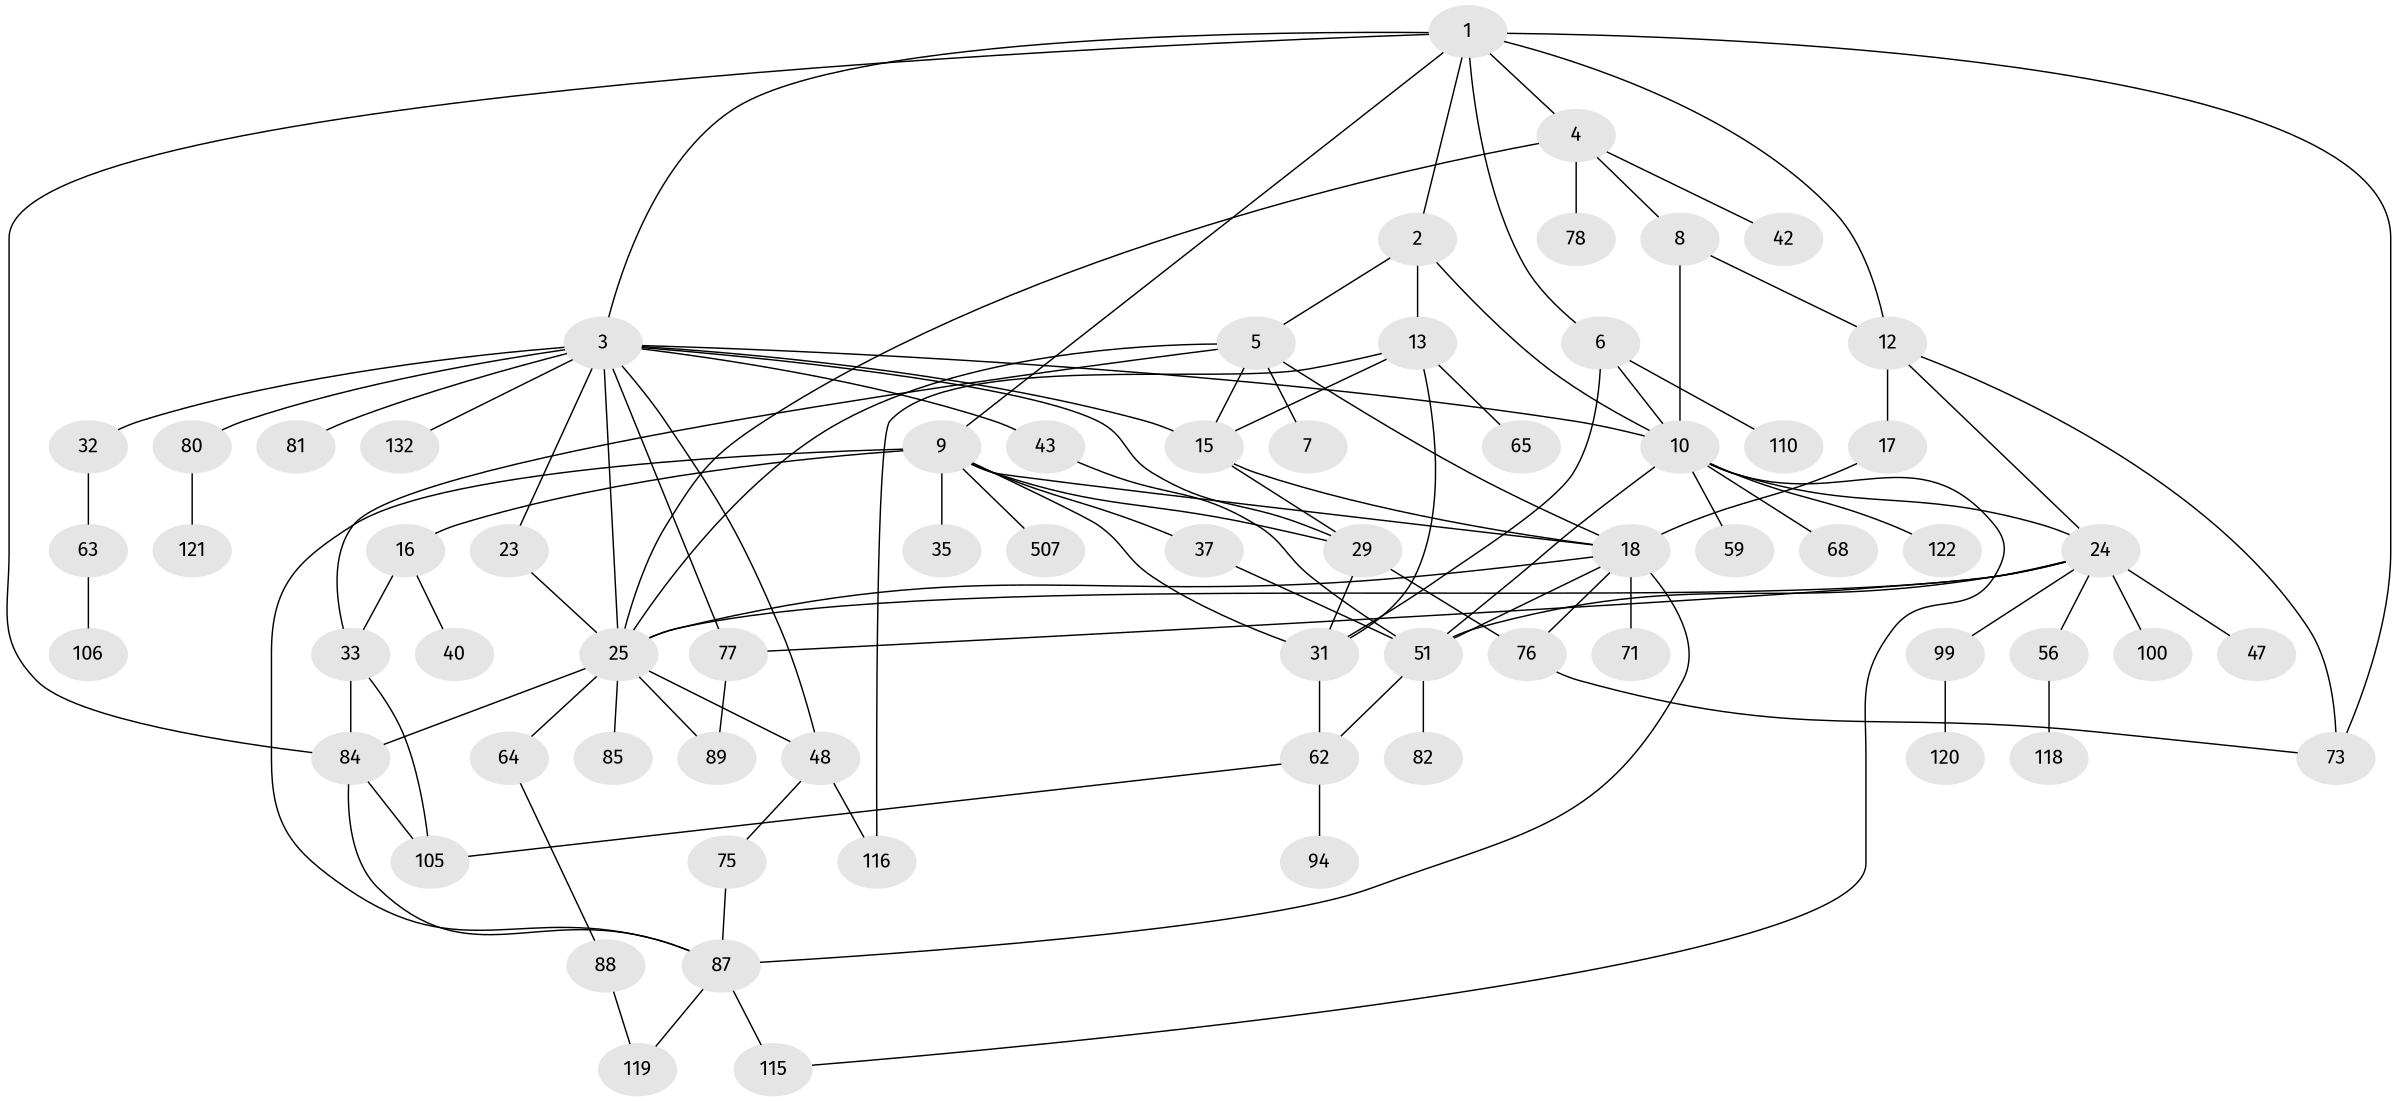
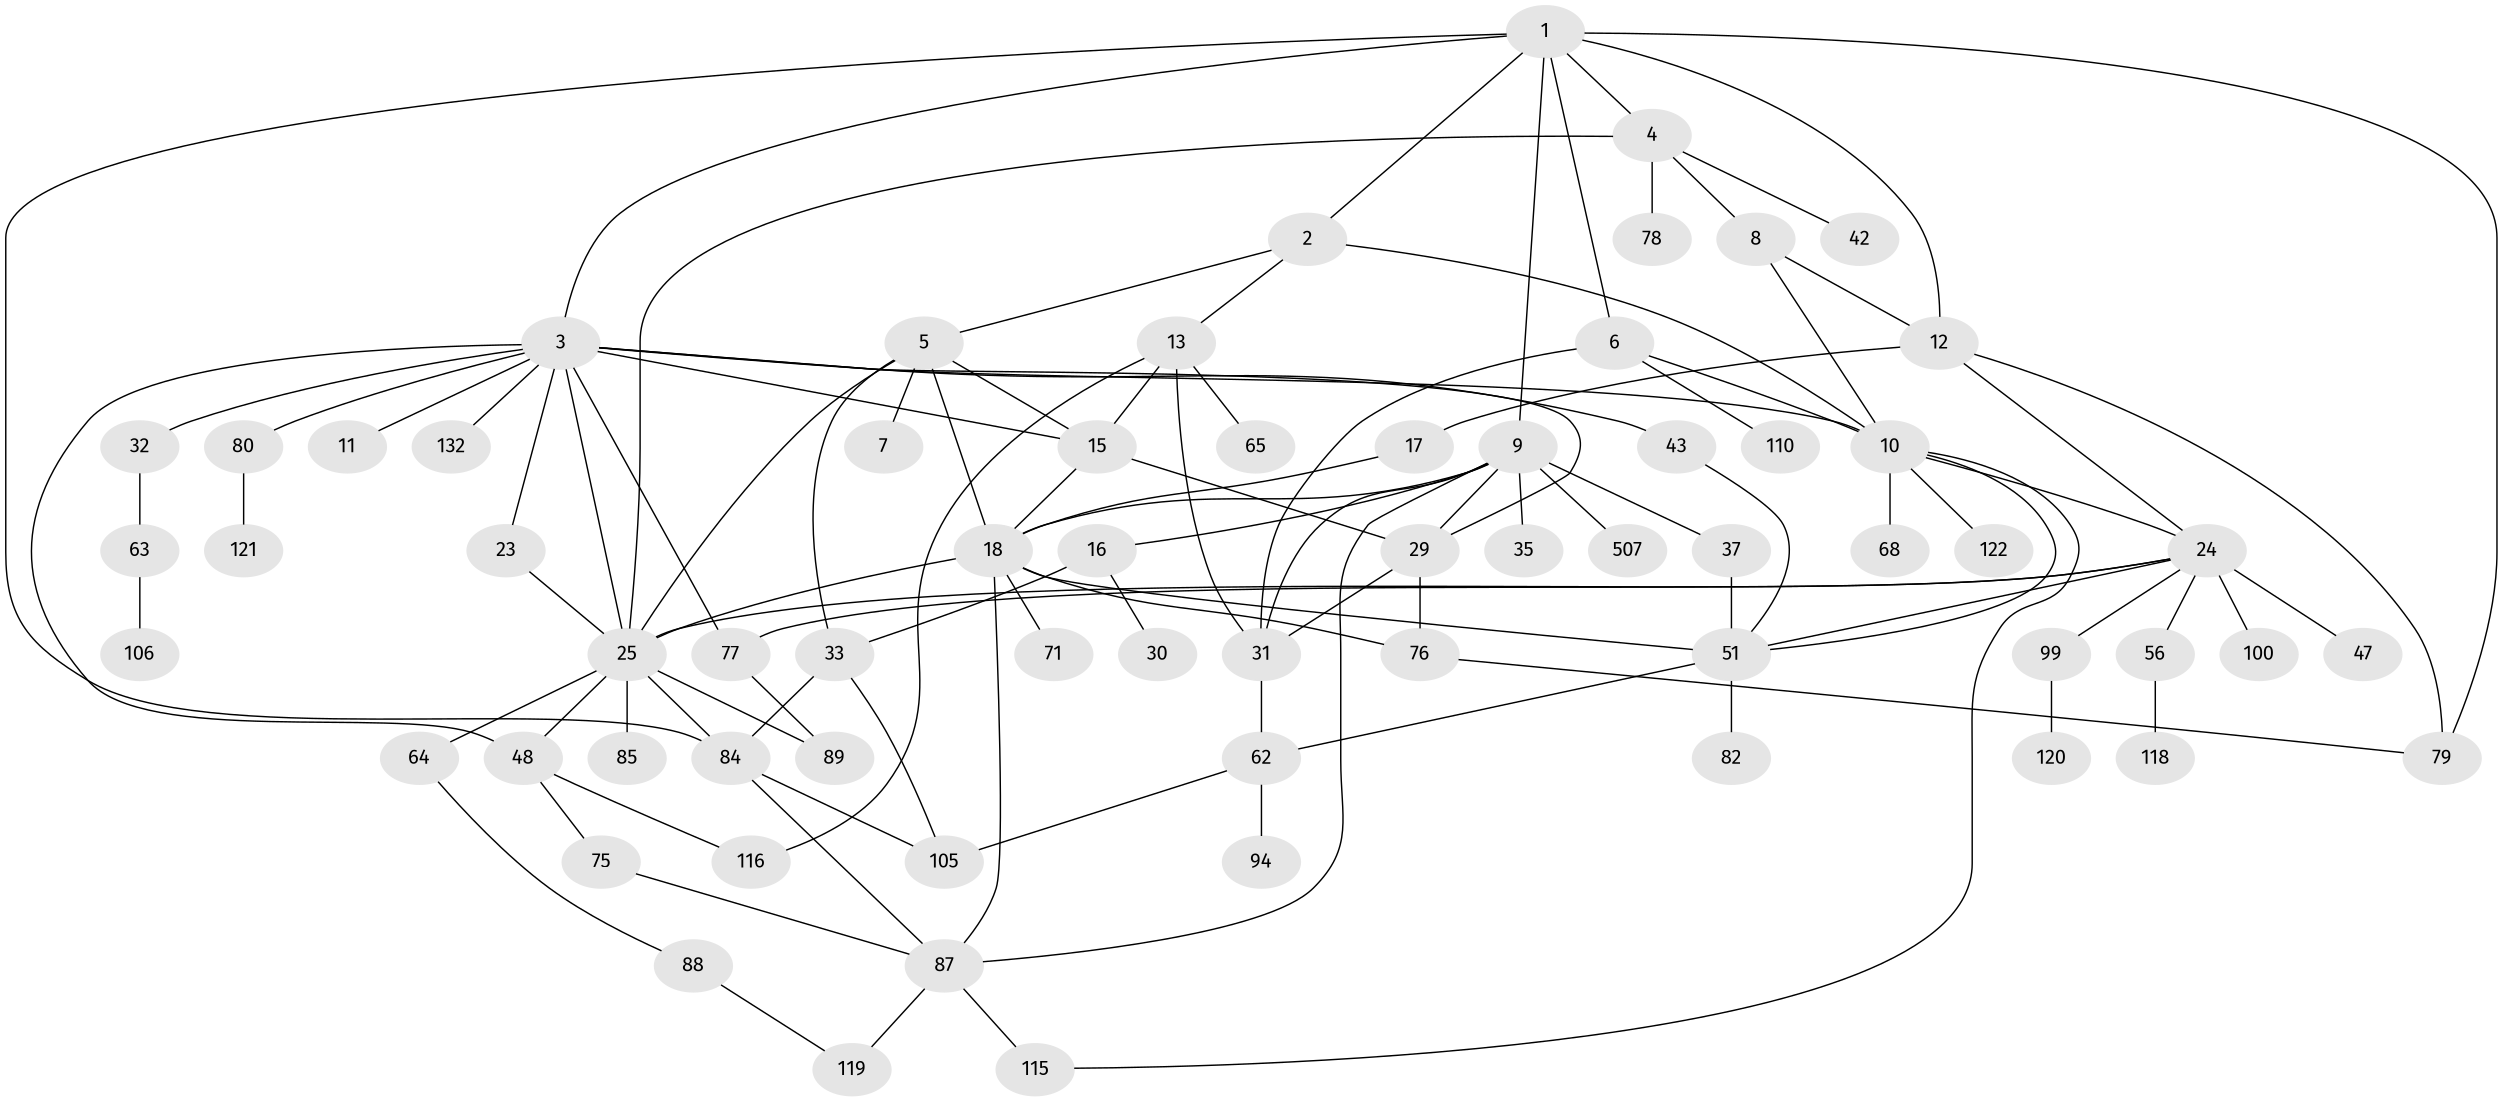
node "81": label "81" -> "11"
node "59": removed
node "40": label "40" -> "30"
node "73": label "73" -> "79"
